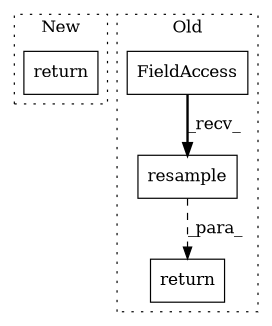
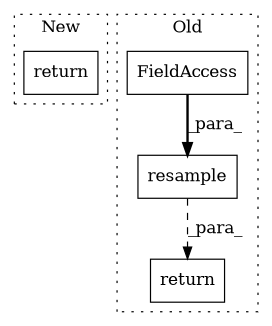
edge "FieldAccess" -> "resample": label "_recv_" -> "_para_"
